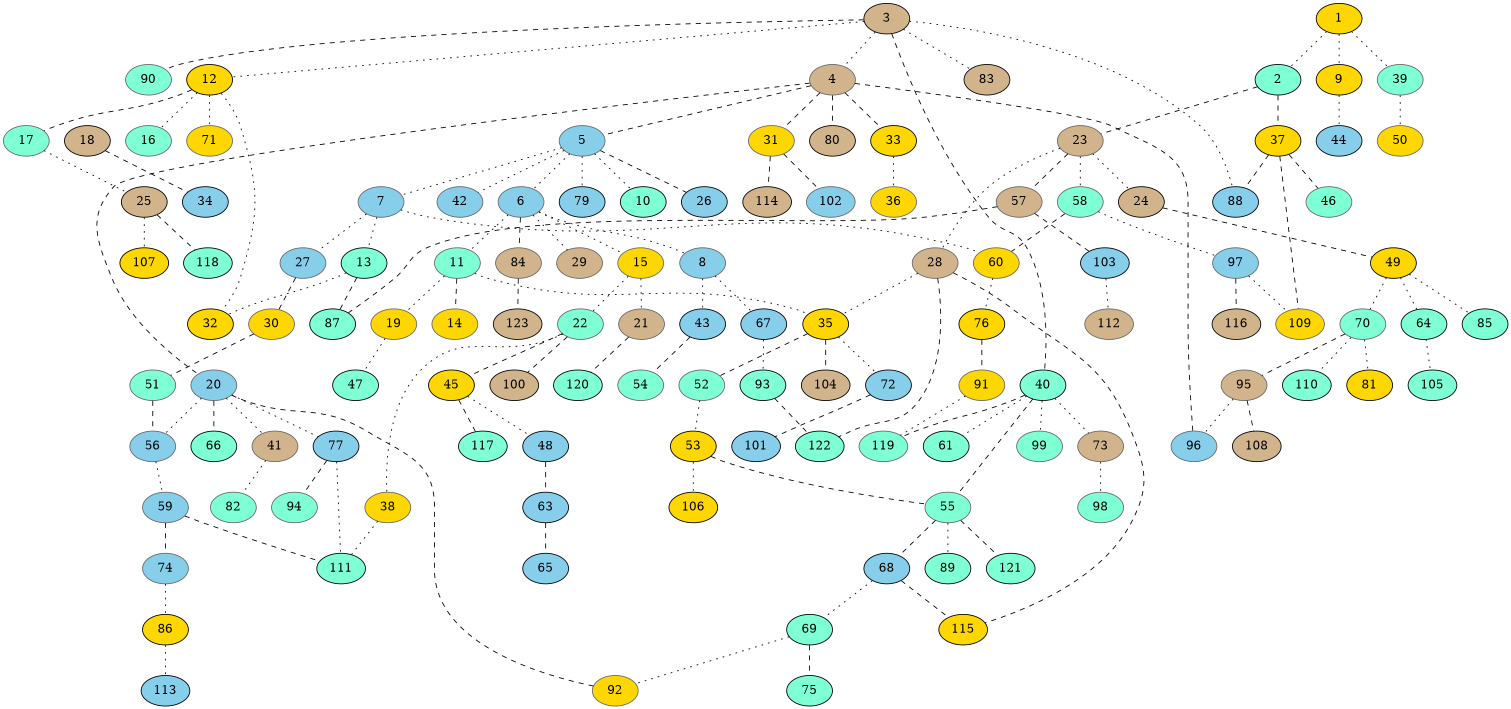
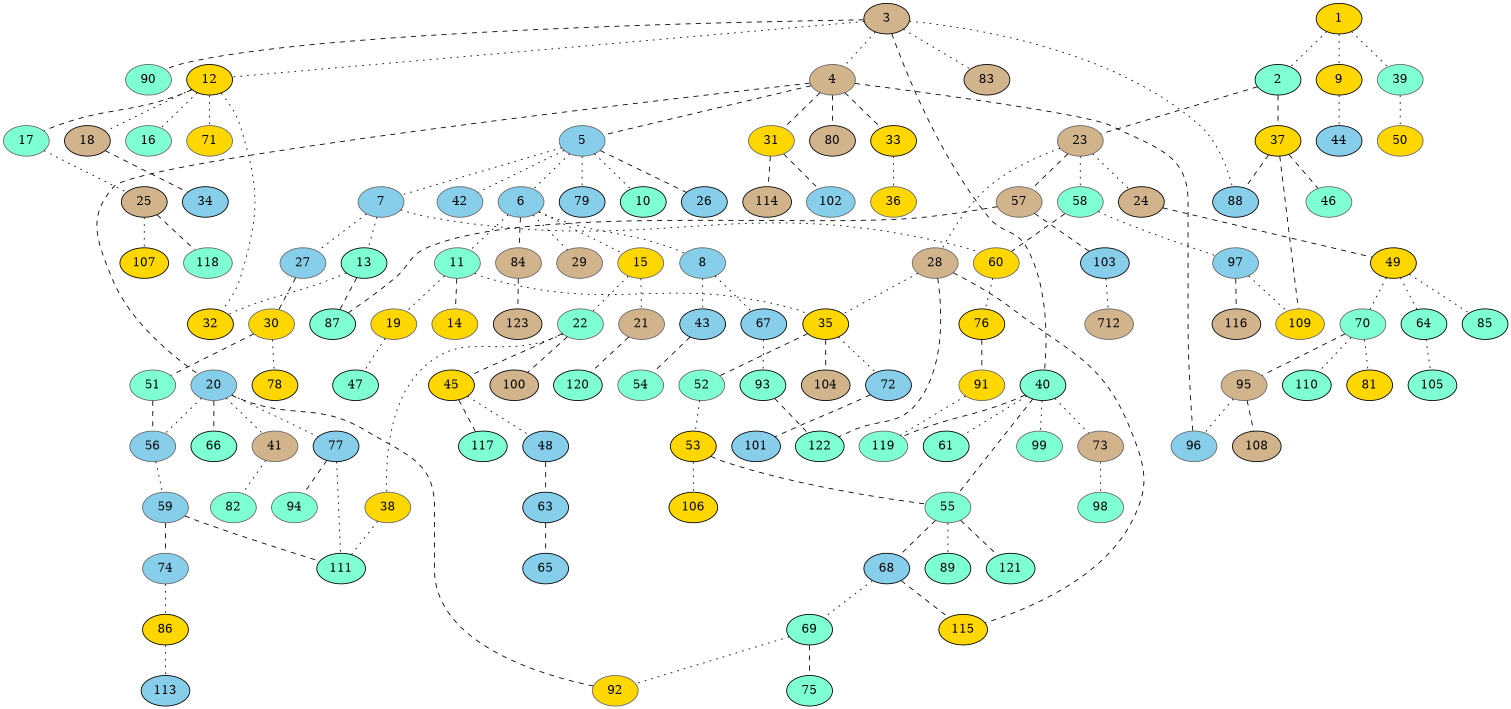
edge "12" -- "18": added
node "118": color black -> gray40
node "112": label "112" -> "712"
node "78": added
